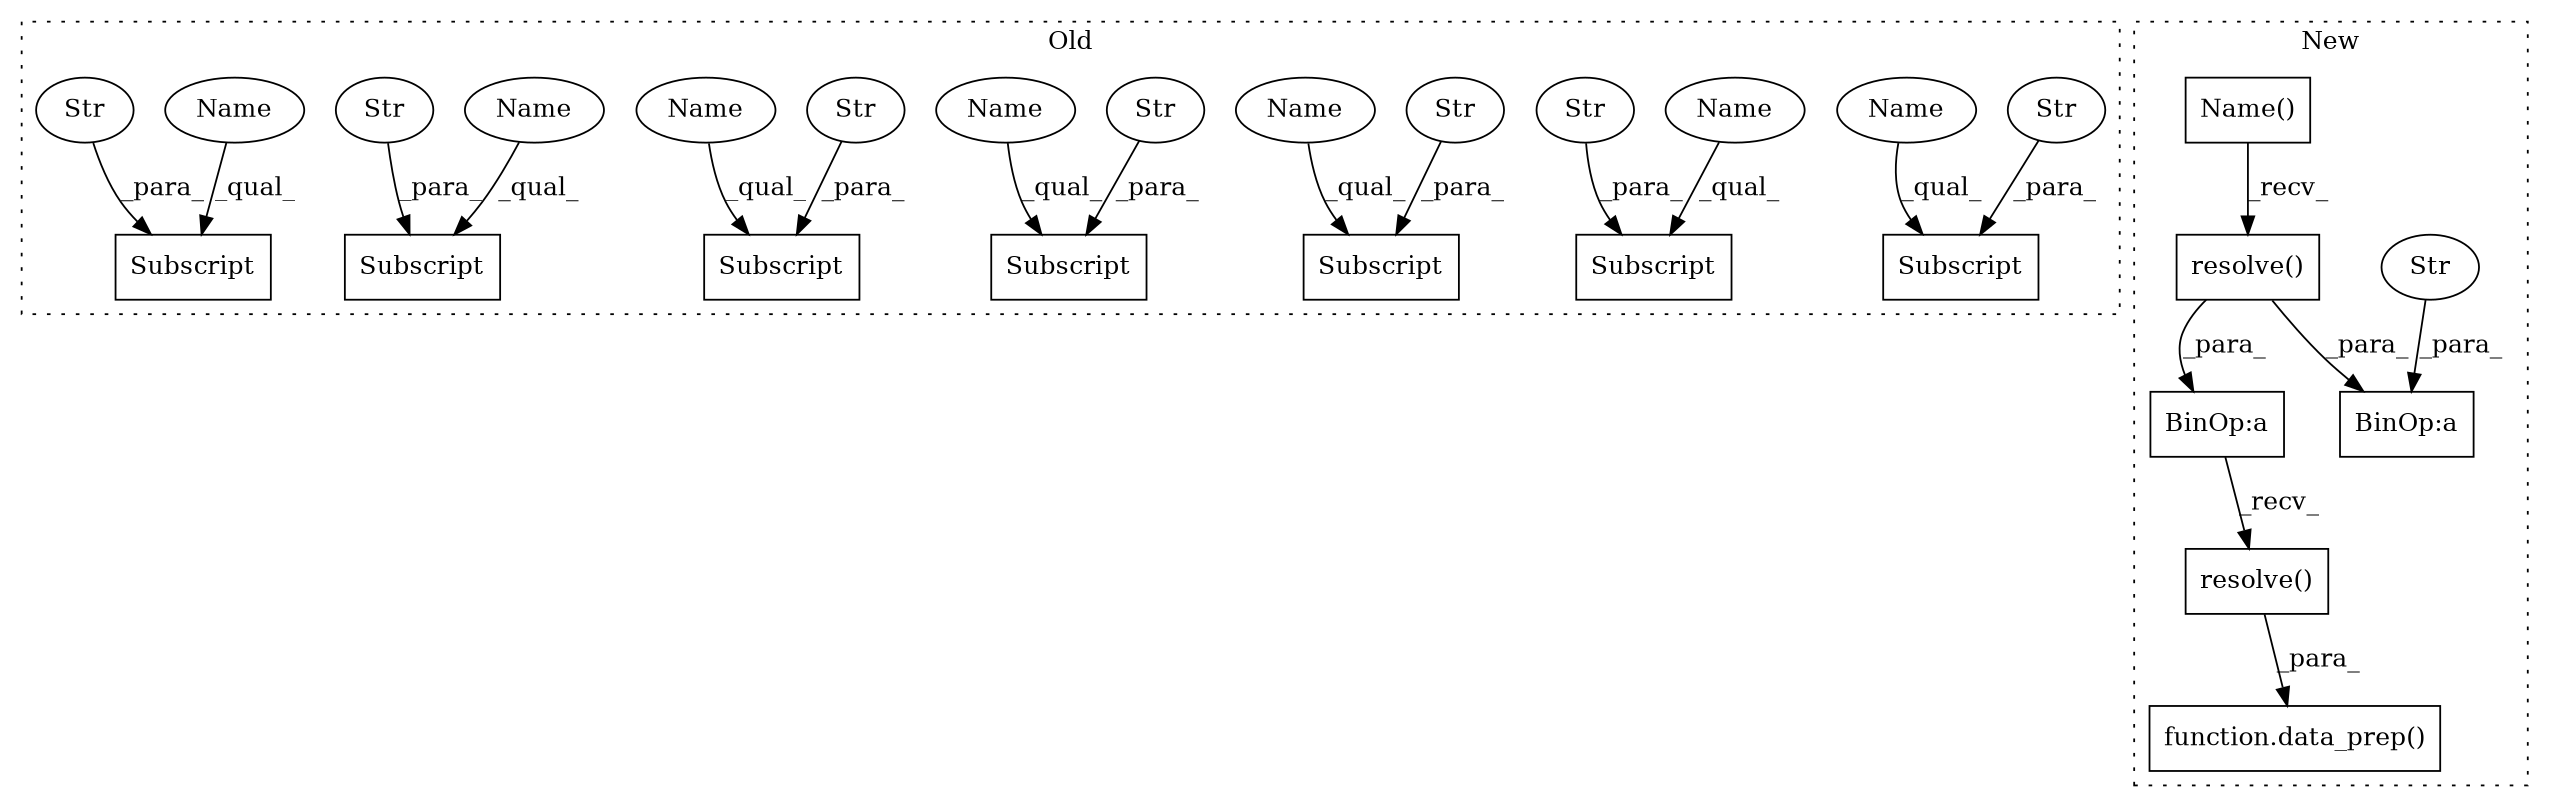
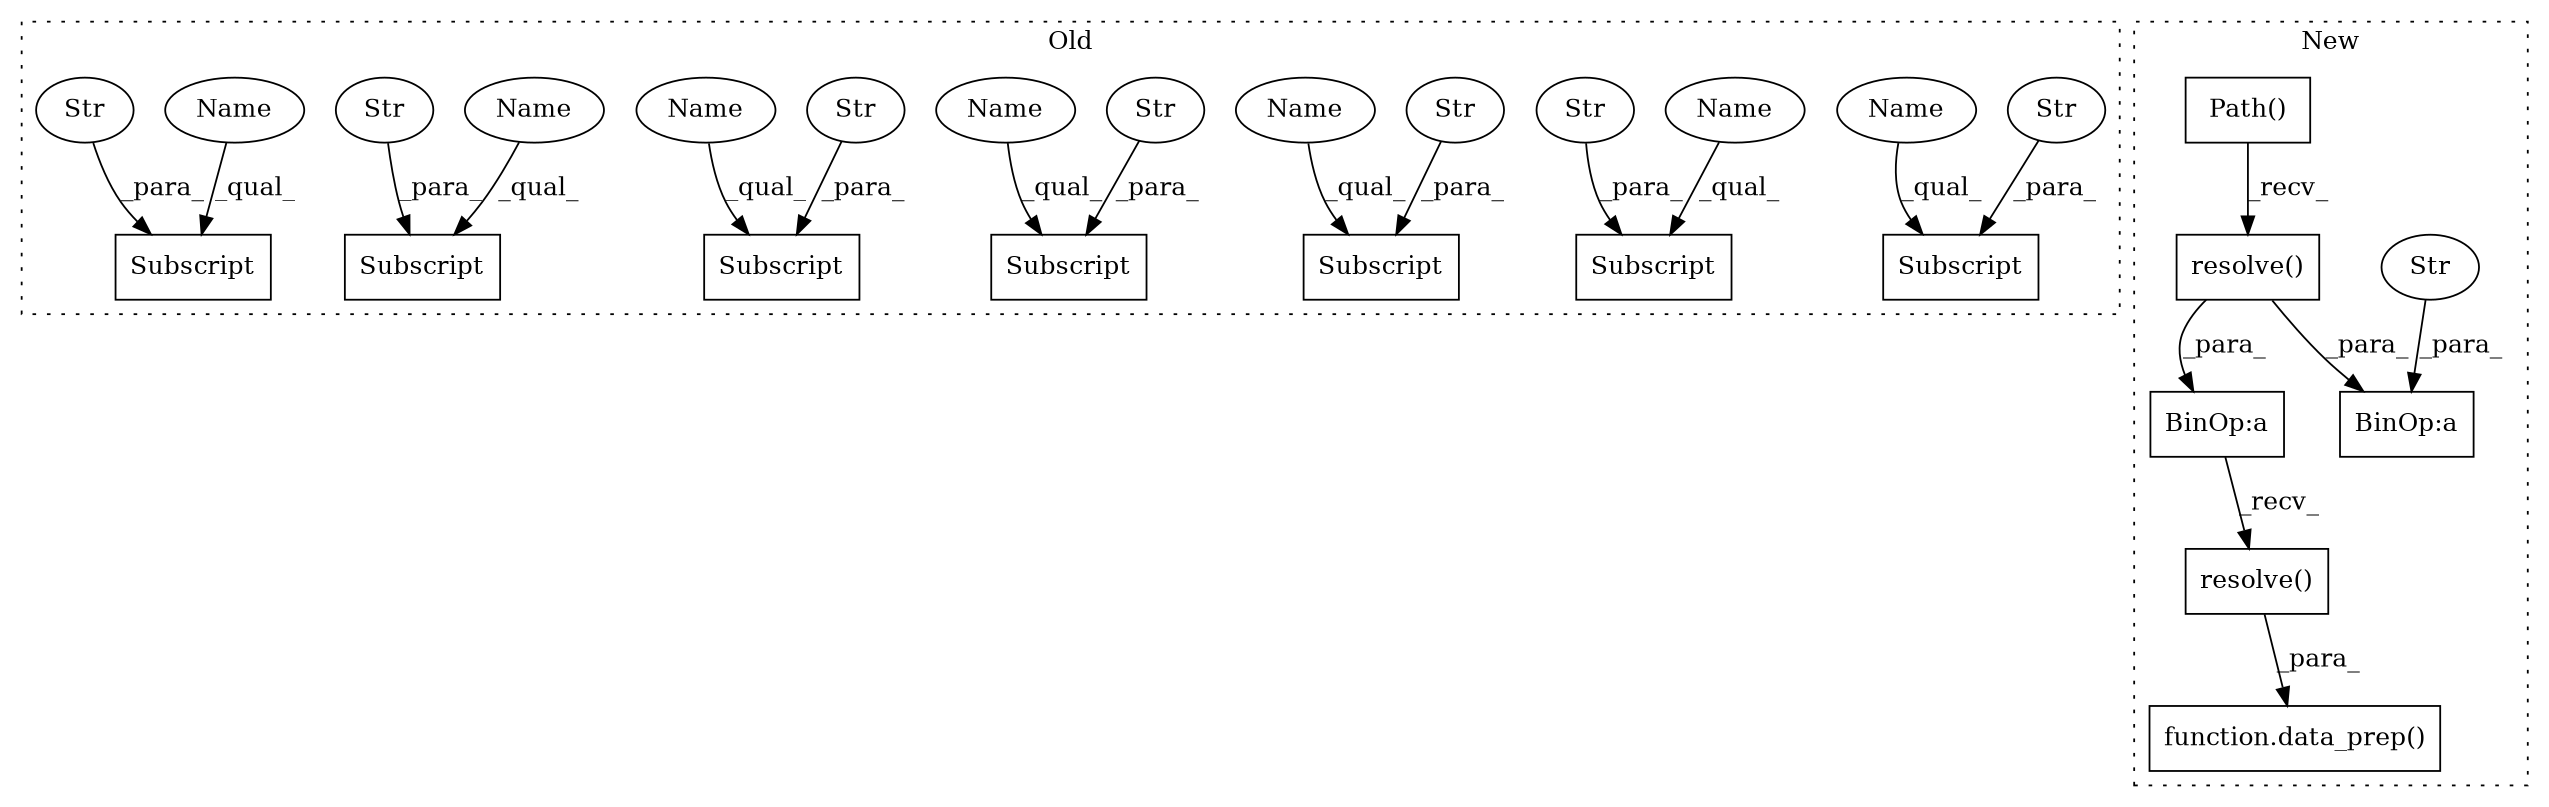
node "Name()": label "Name()" -> "Path()"
